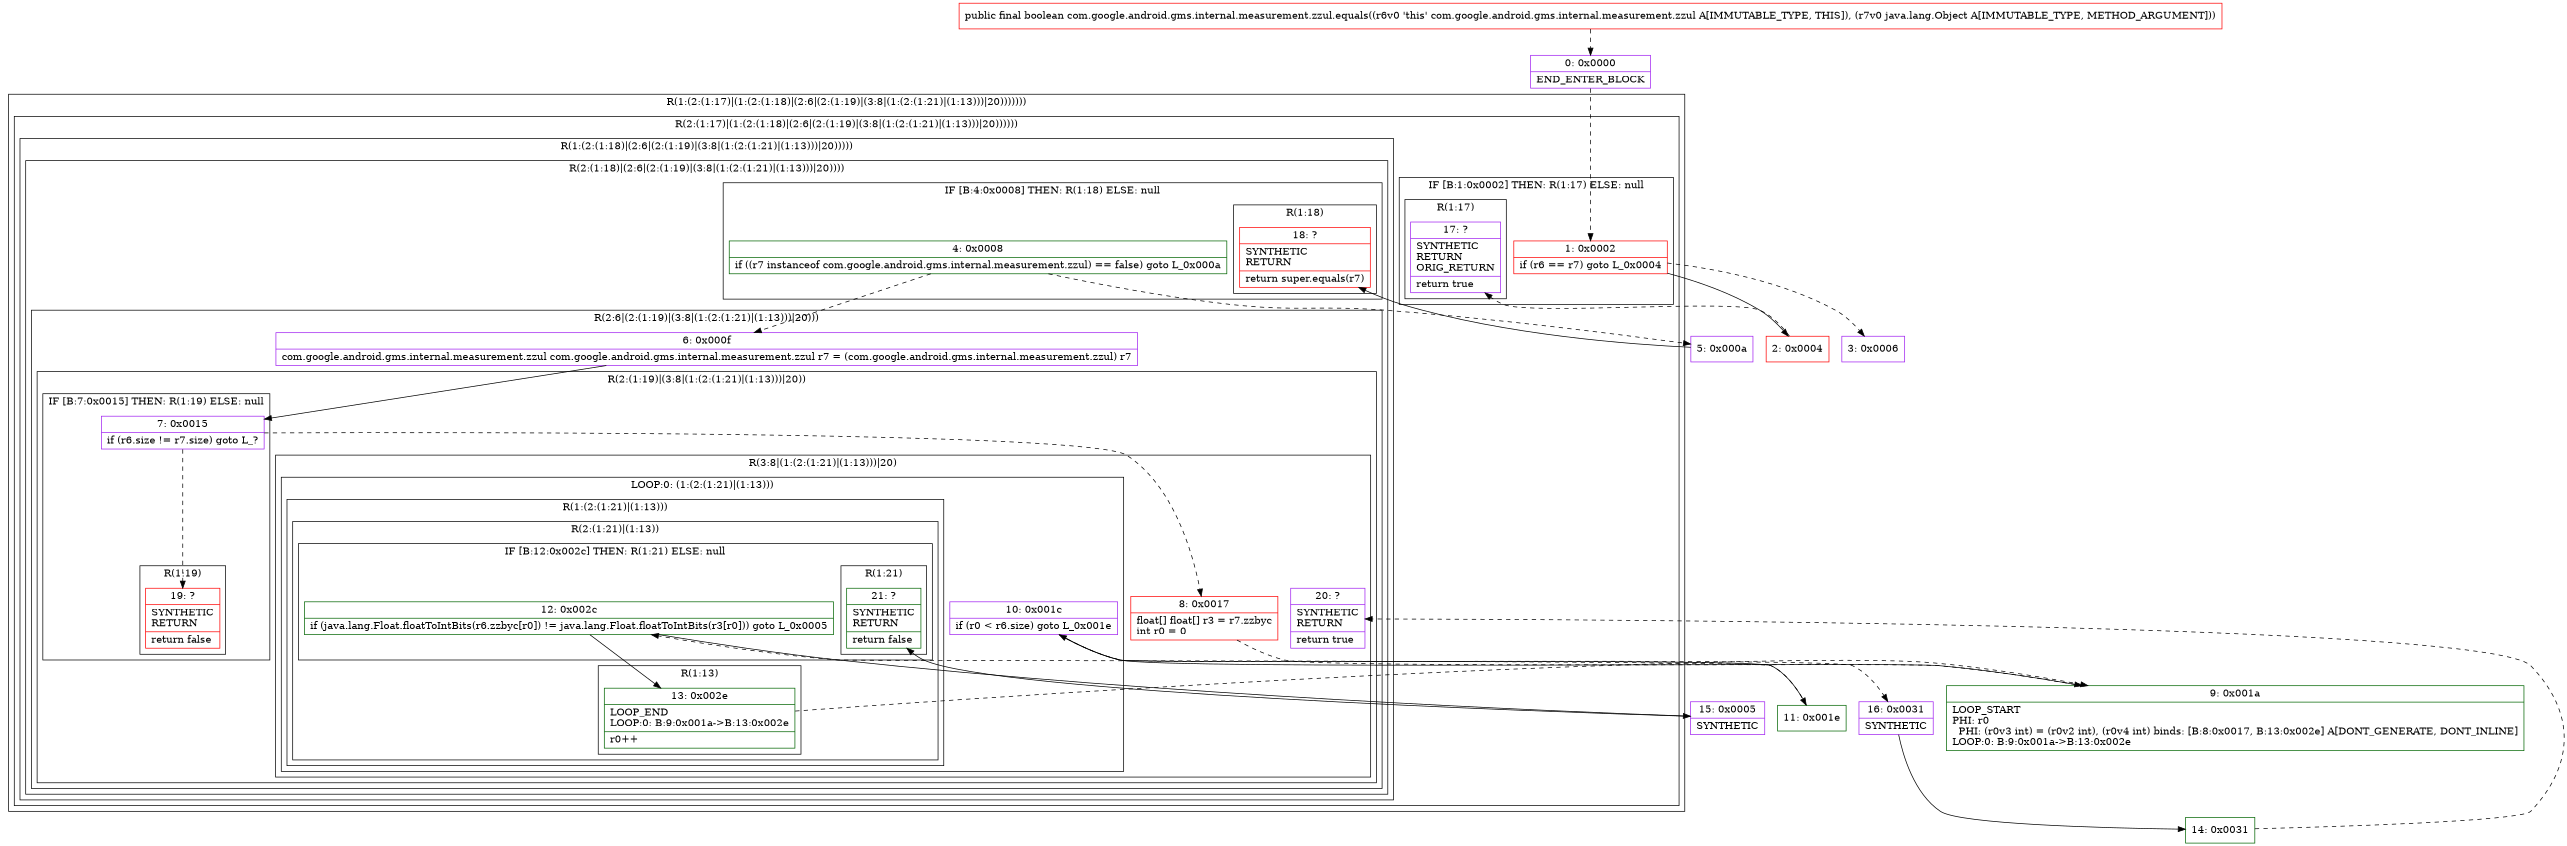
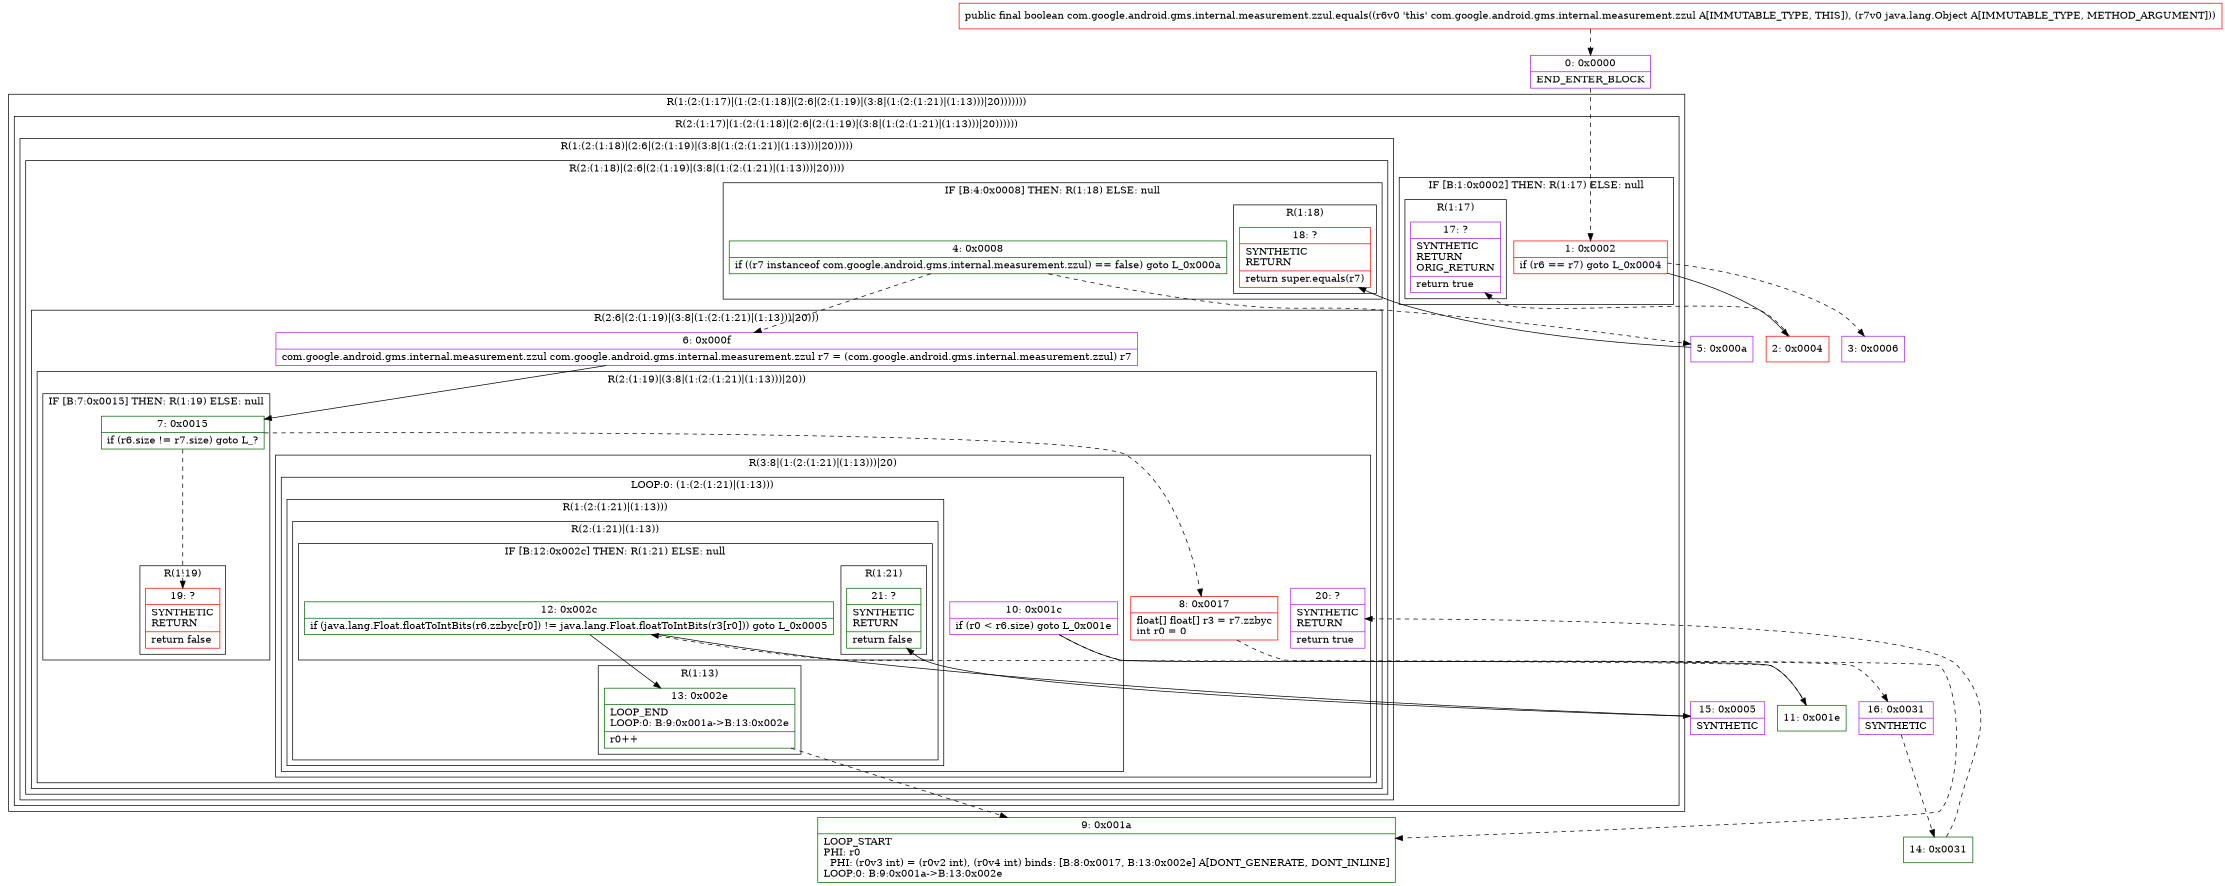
node "7: 0x0015": color purple -> darkgreen
edge "9: 0x001a" -> "10: 0x001c": removed
edge "16: 0x0031" -> "14: 0x0031": style solid -> dashed
